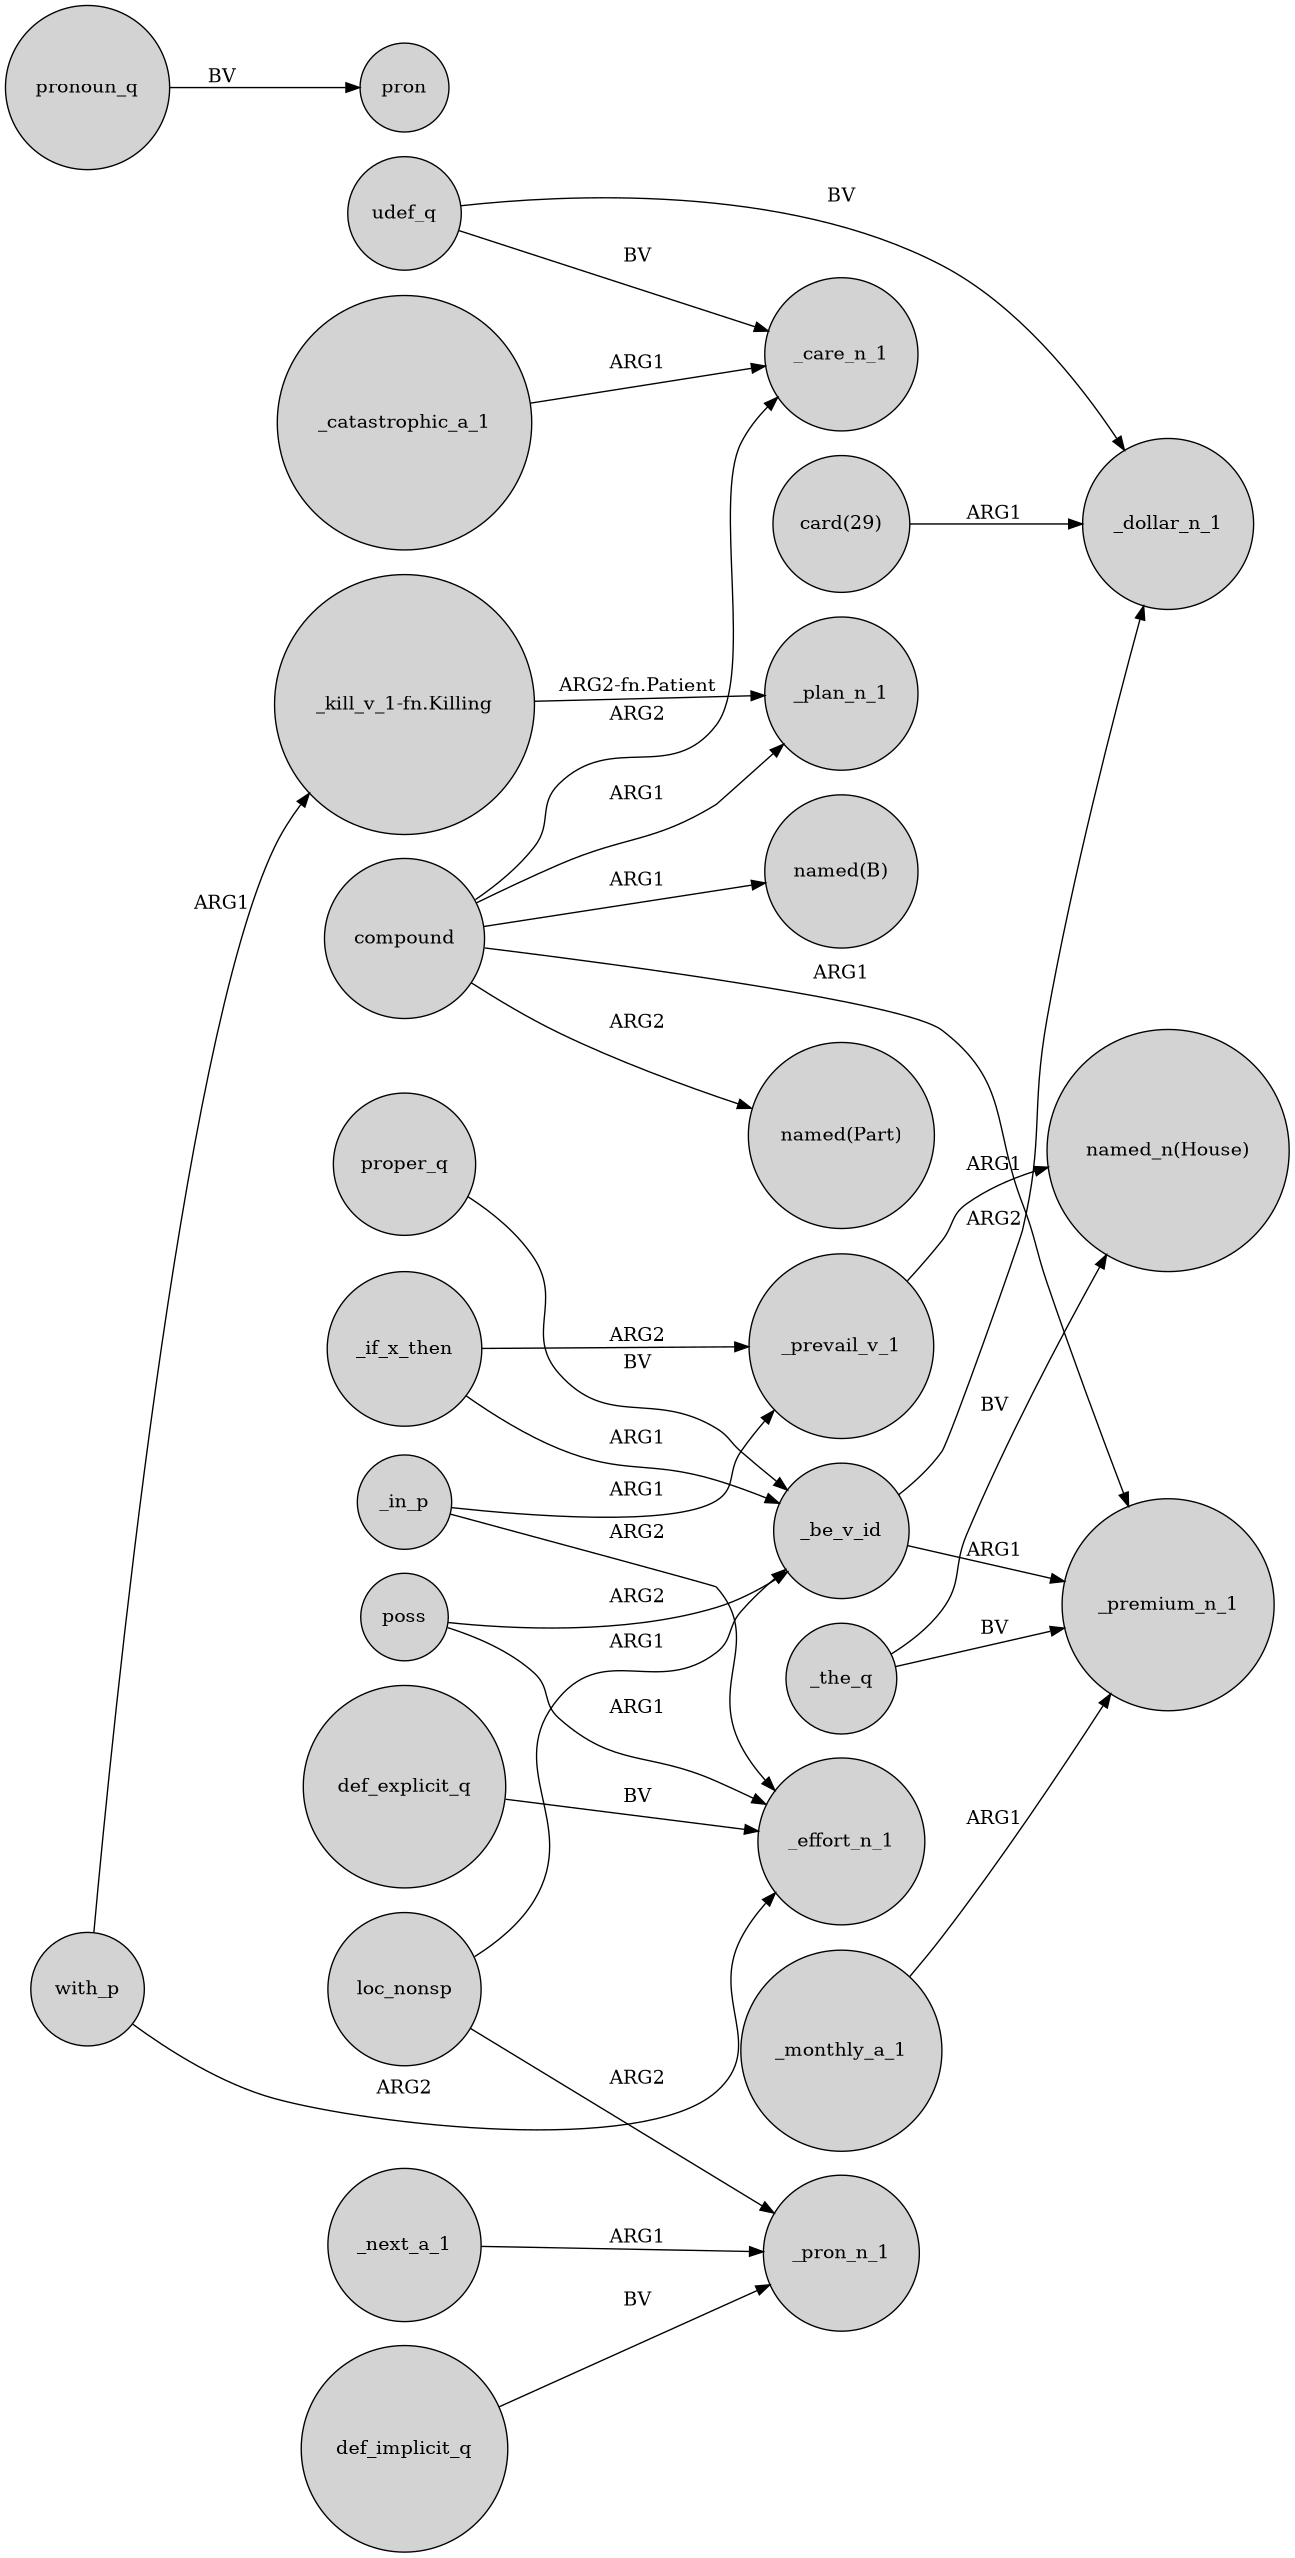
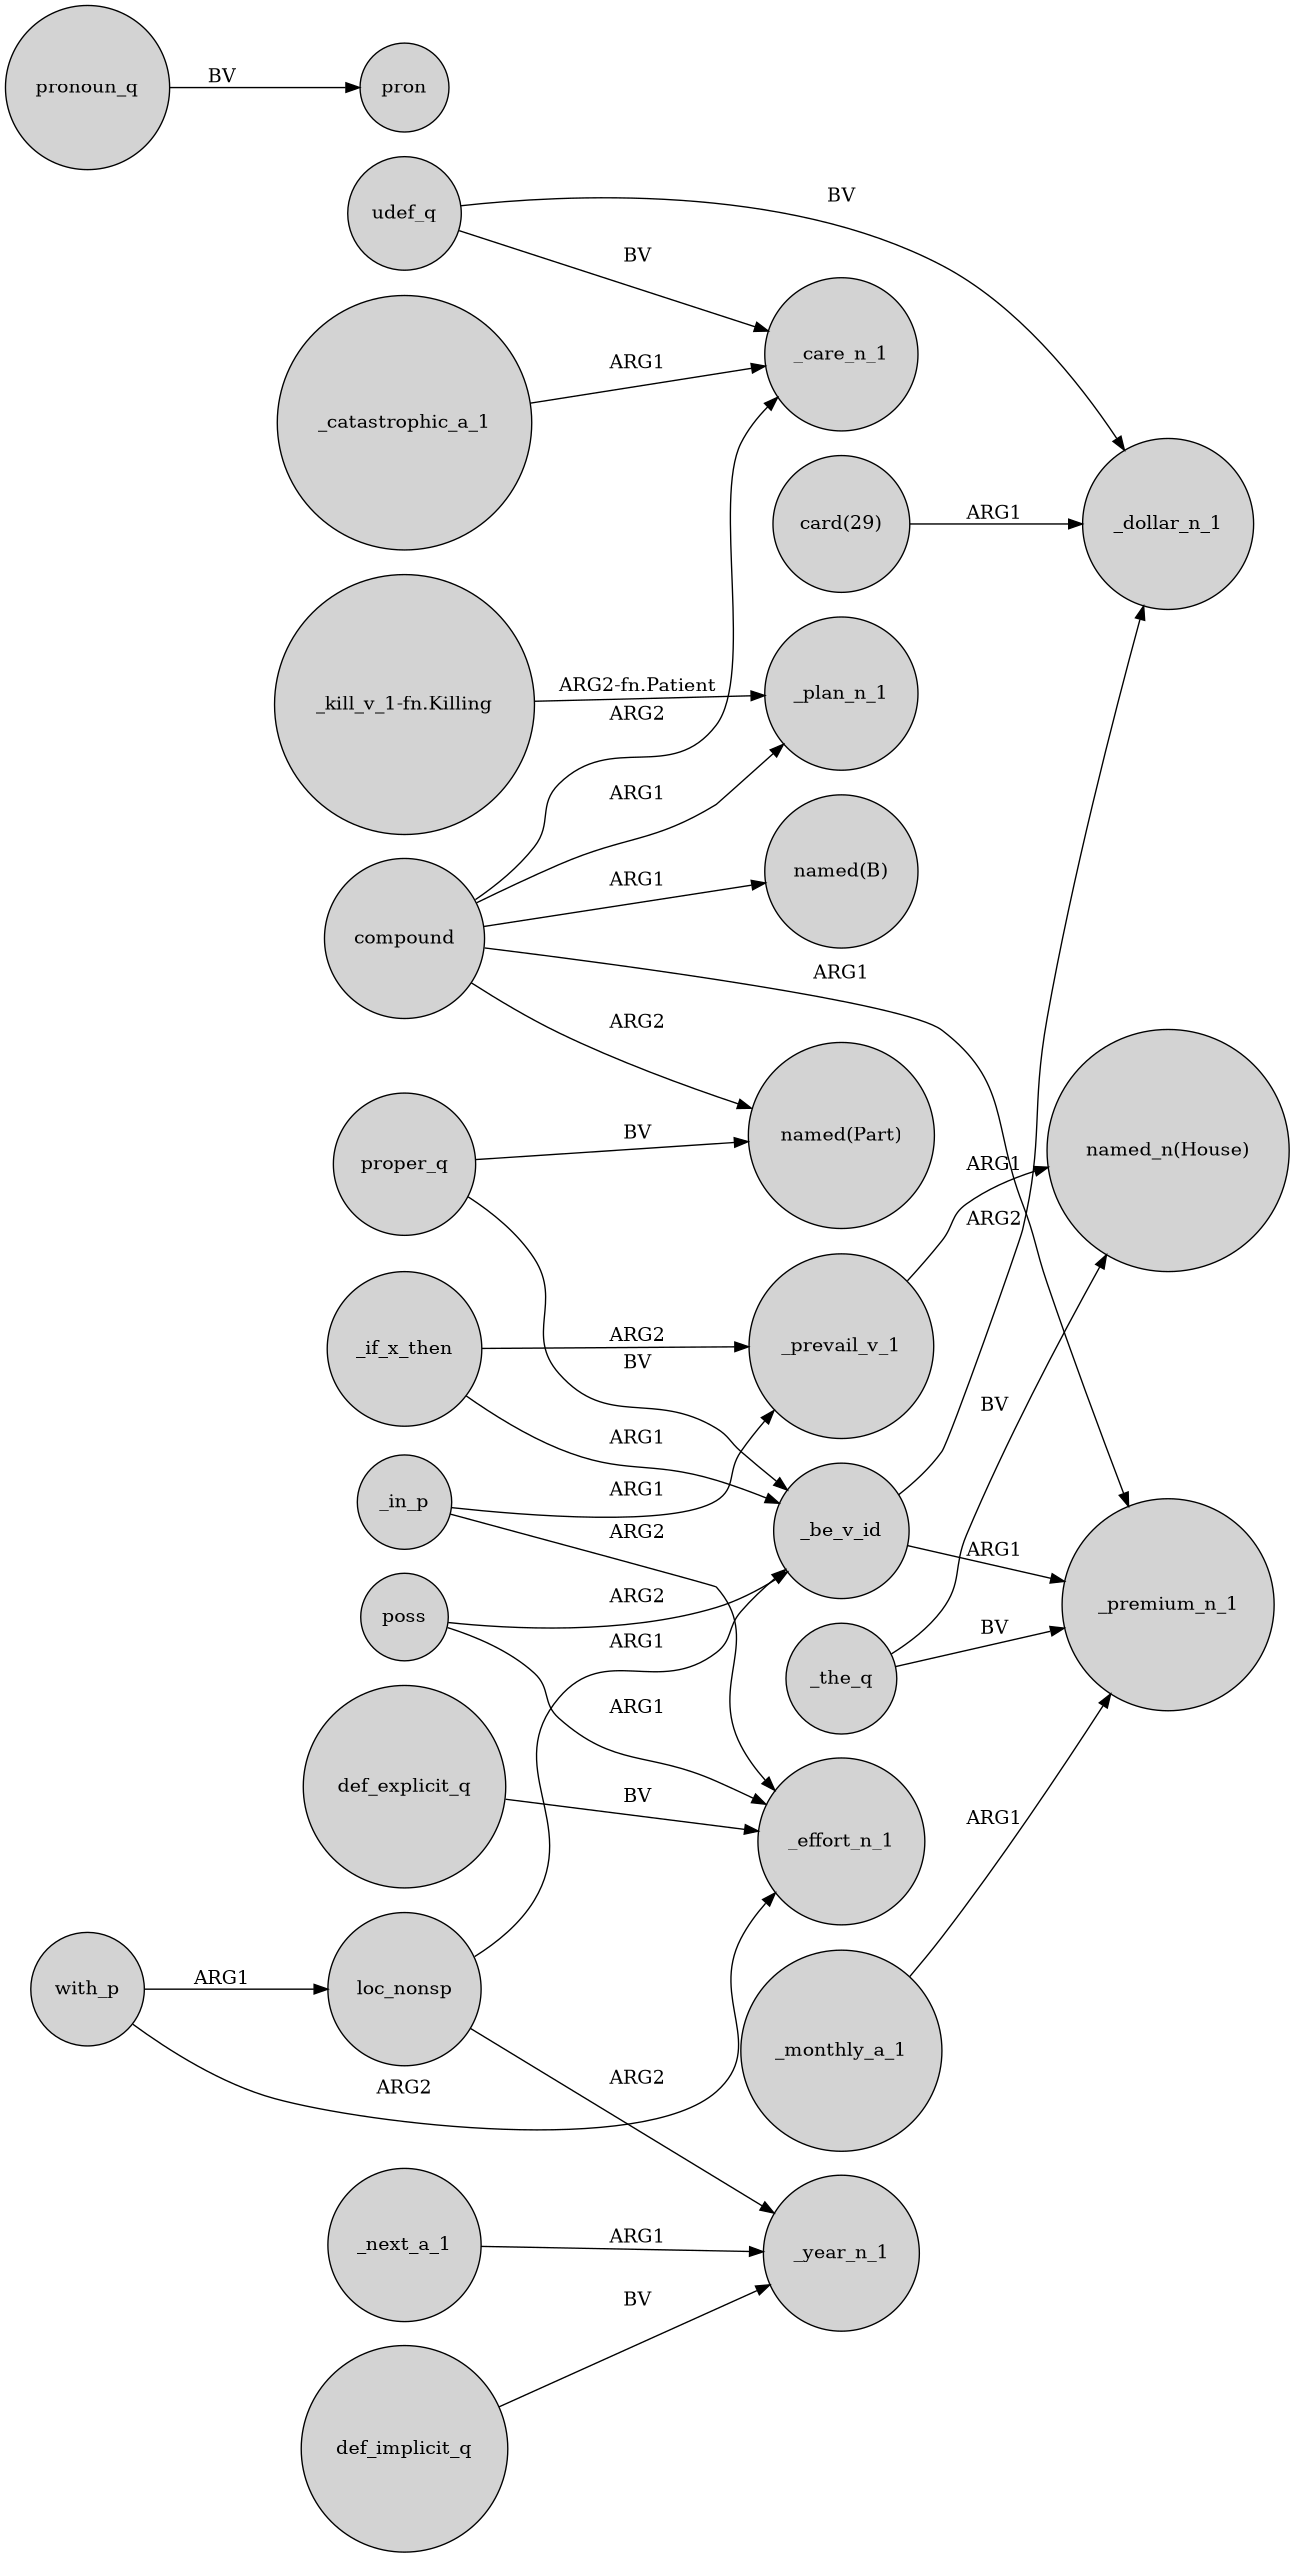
edge "proper_q" -> "named(Part)": added, label "BV"
edge "with_p" -> "_kill_v_1-fn.Killing": now "with_p" -> "loc_nonsp"
node "_pron_n_1": label "_pron_n_1" -> "_year_n_1"
